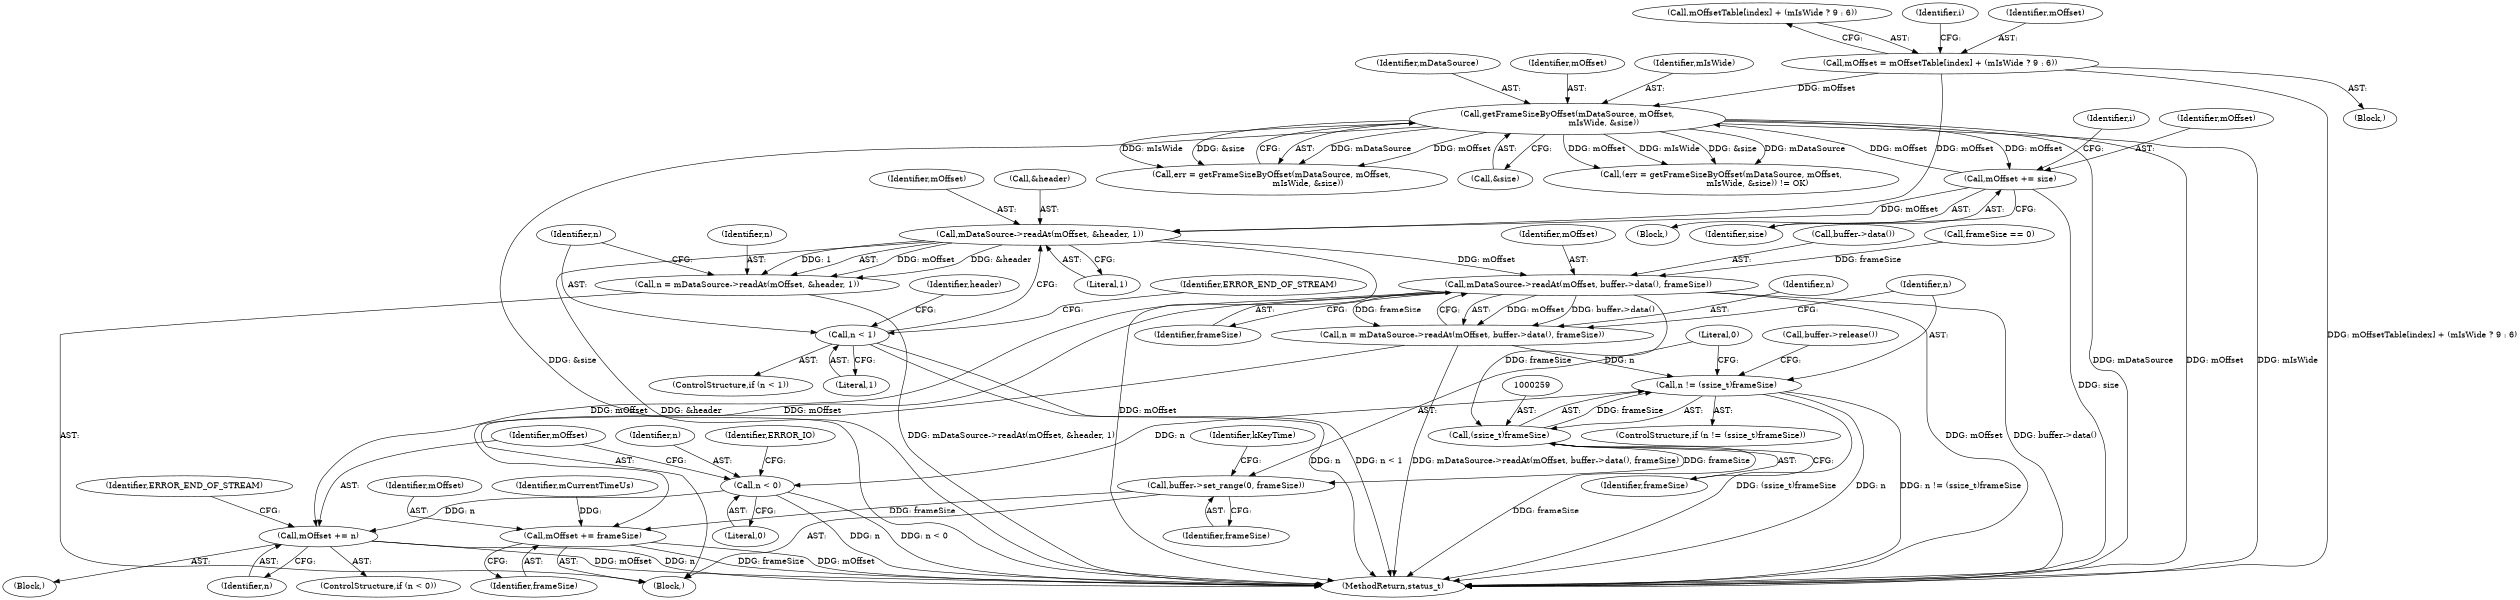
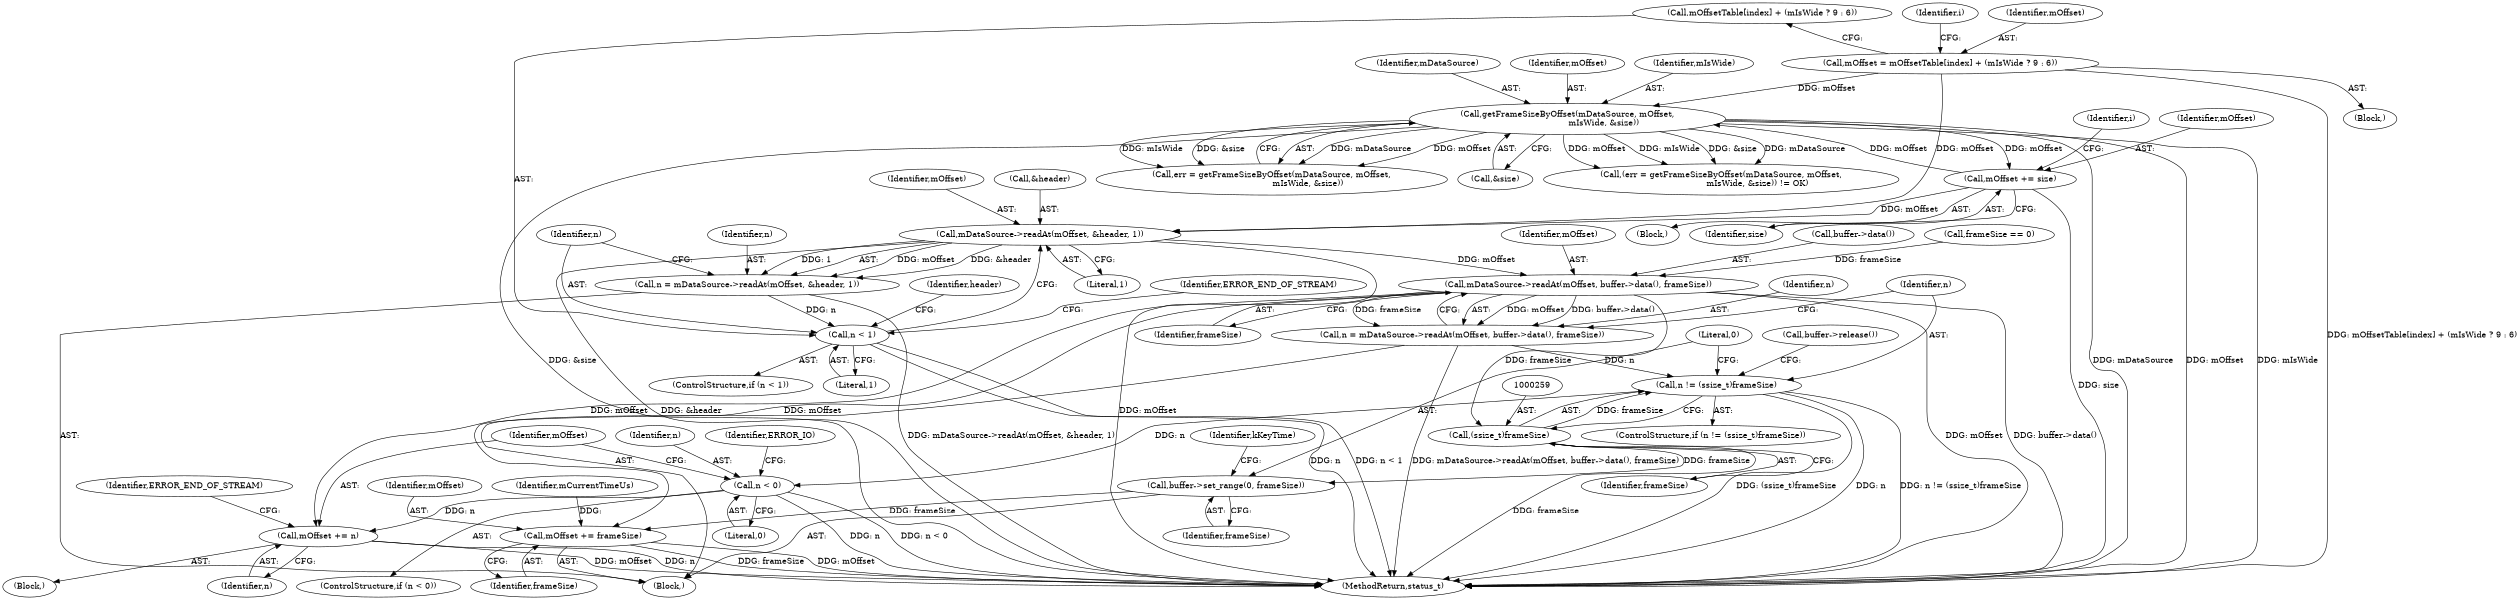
edge "(Call,mOffsetTable[index] + (mIsWide ? 9 : 6))" -> "(Call,mOffset = mOffsetTable[index] + (mIsWide ? 9 : 6))": now "(Call,mOffsetTable[index] + (mIsWide ? 9 : 6))" -> "(Call,n < 1)"
edge "(Call,n = mDataSource->readAt(mOffset, &header, 1))" -> "(Call,n < 1)": added, label "DDG: n"
edge "(Call,n != (ssize_t)frameSize)" -> "(Call,(ssize_t)frameSize)": label "AST: " -> "CFG: "
edge "(Call,mOffset += n)" -> "(ControlStructure,if (n < 0))": now "(Call,n < 0)" -> "(ControlStructure,if (n < 0))"
